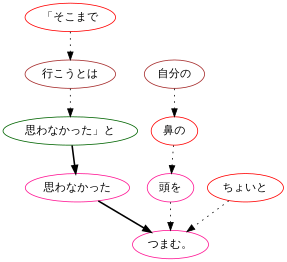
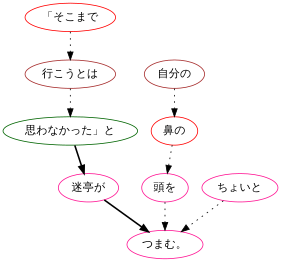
node "思わなかった": label "思わなかった" -> "迷亭が"
node "ちょいと": color red -> deeppink
